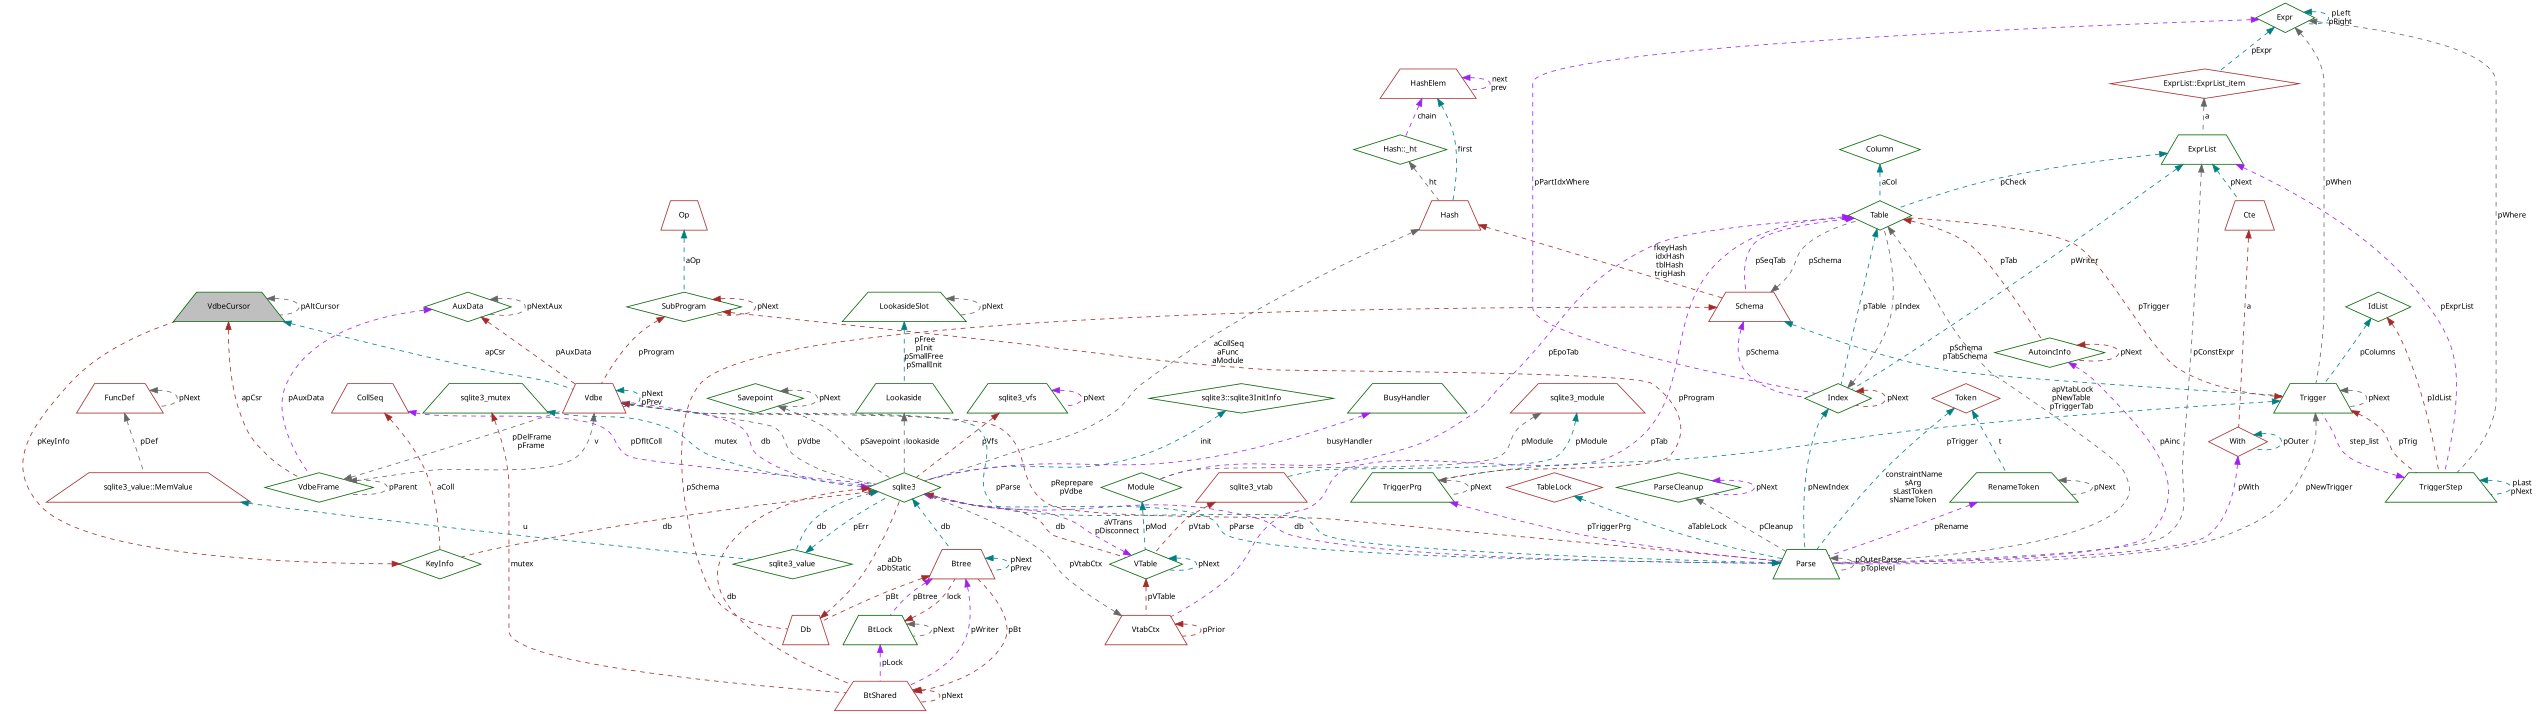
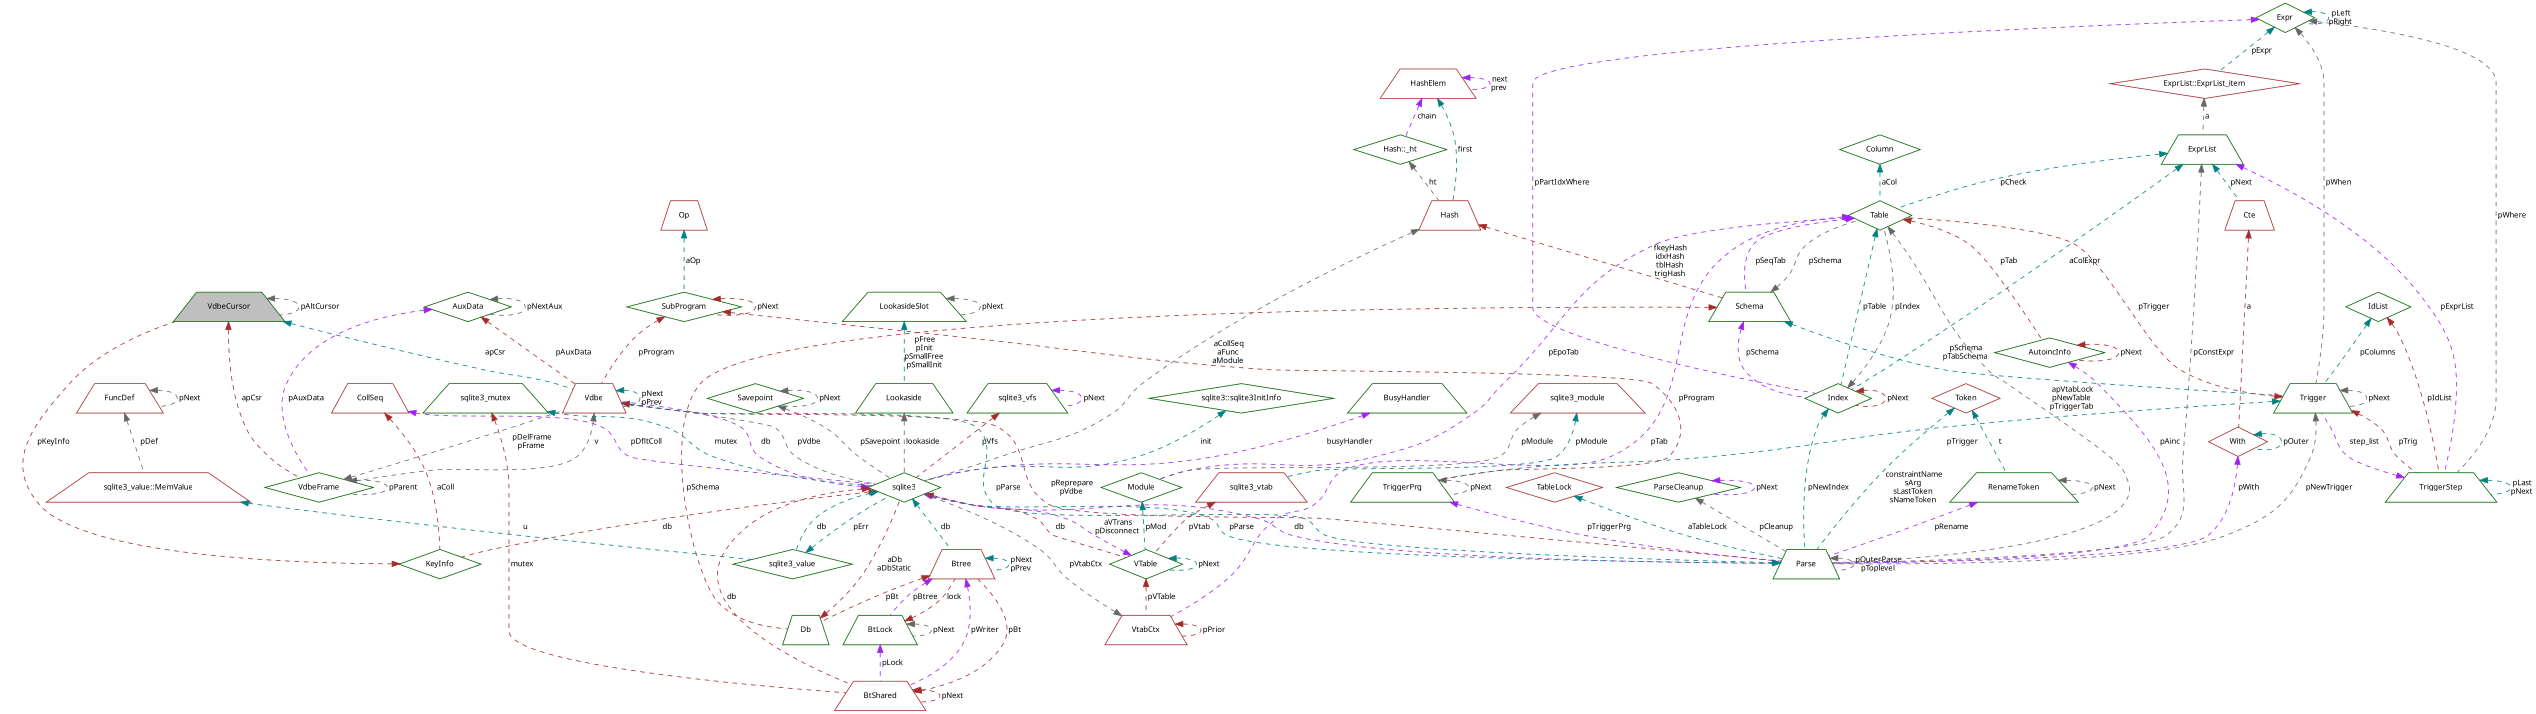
edge "Index" -> "ExprList": label " pWriter" -> " aColExpr"
node "Schema": color brown -> darkgreen
node "Db": color brown -> darkgreen
